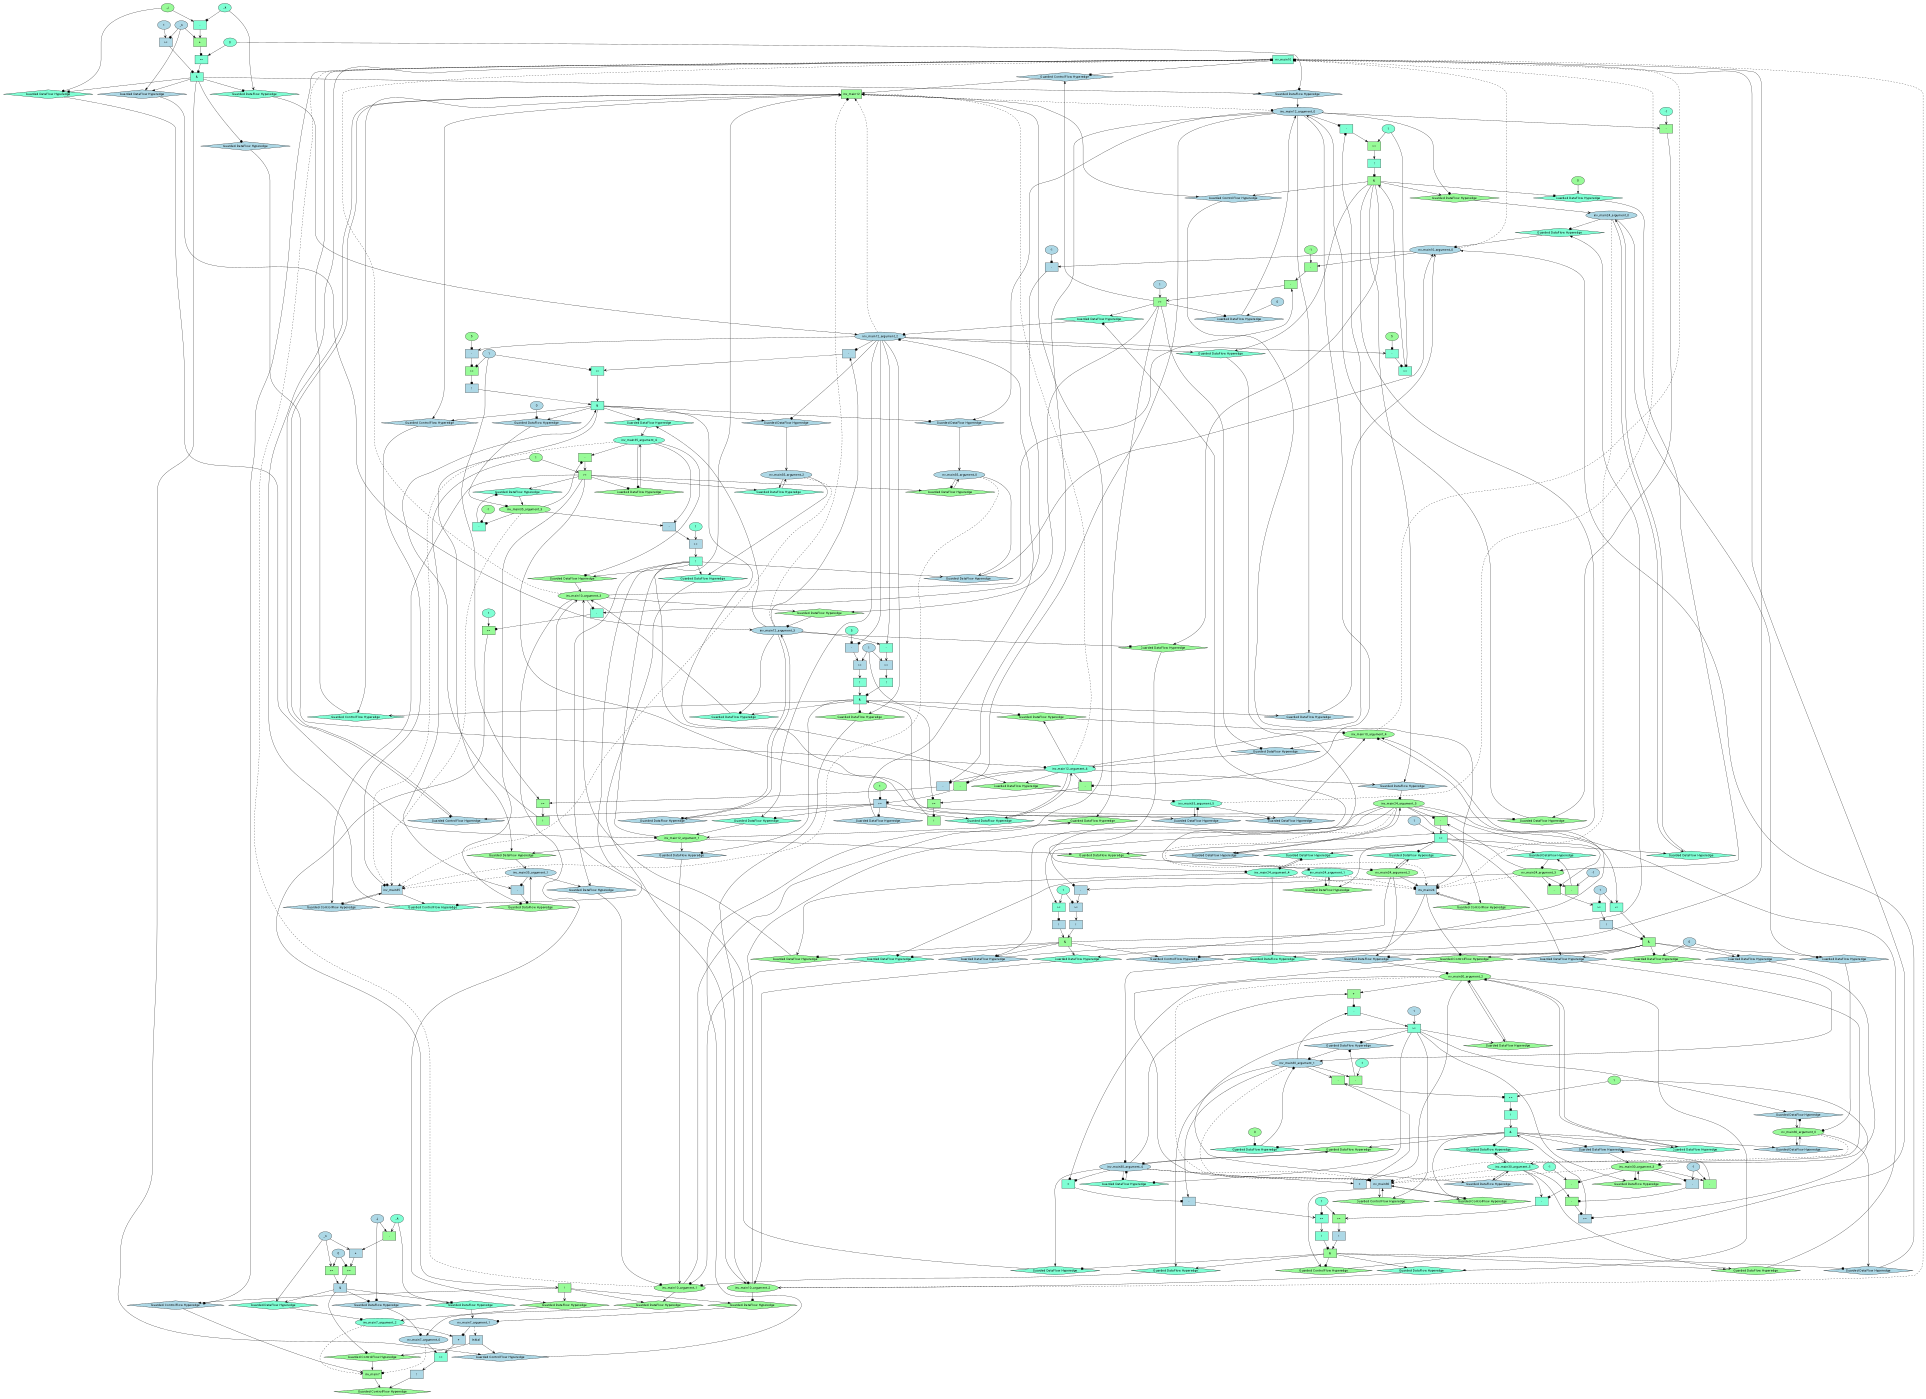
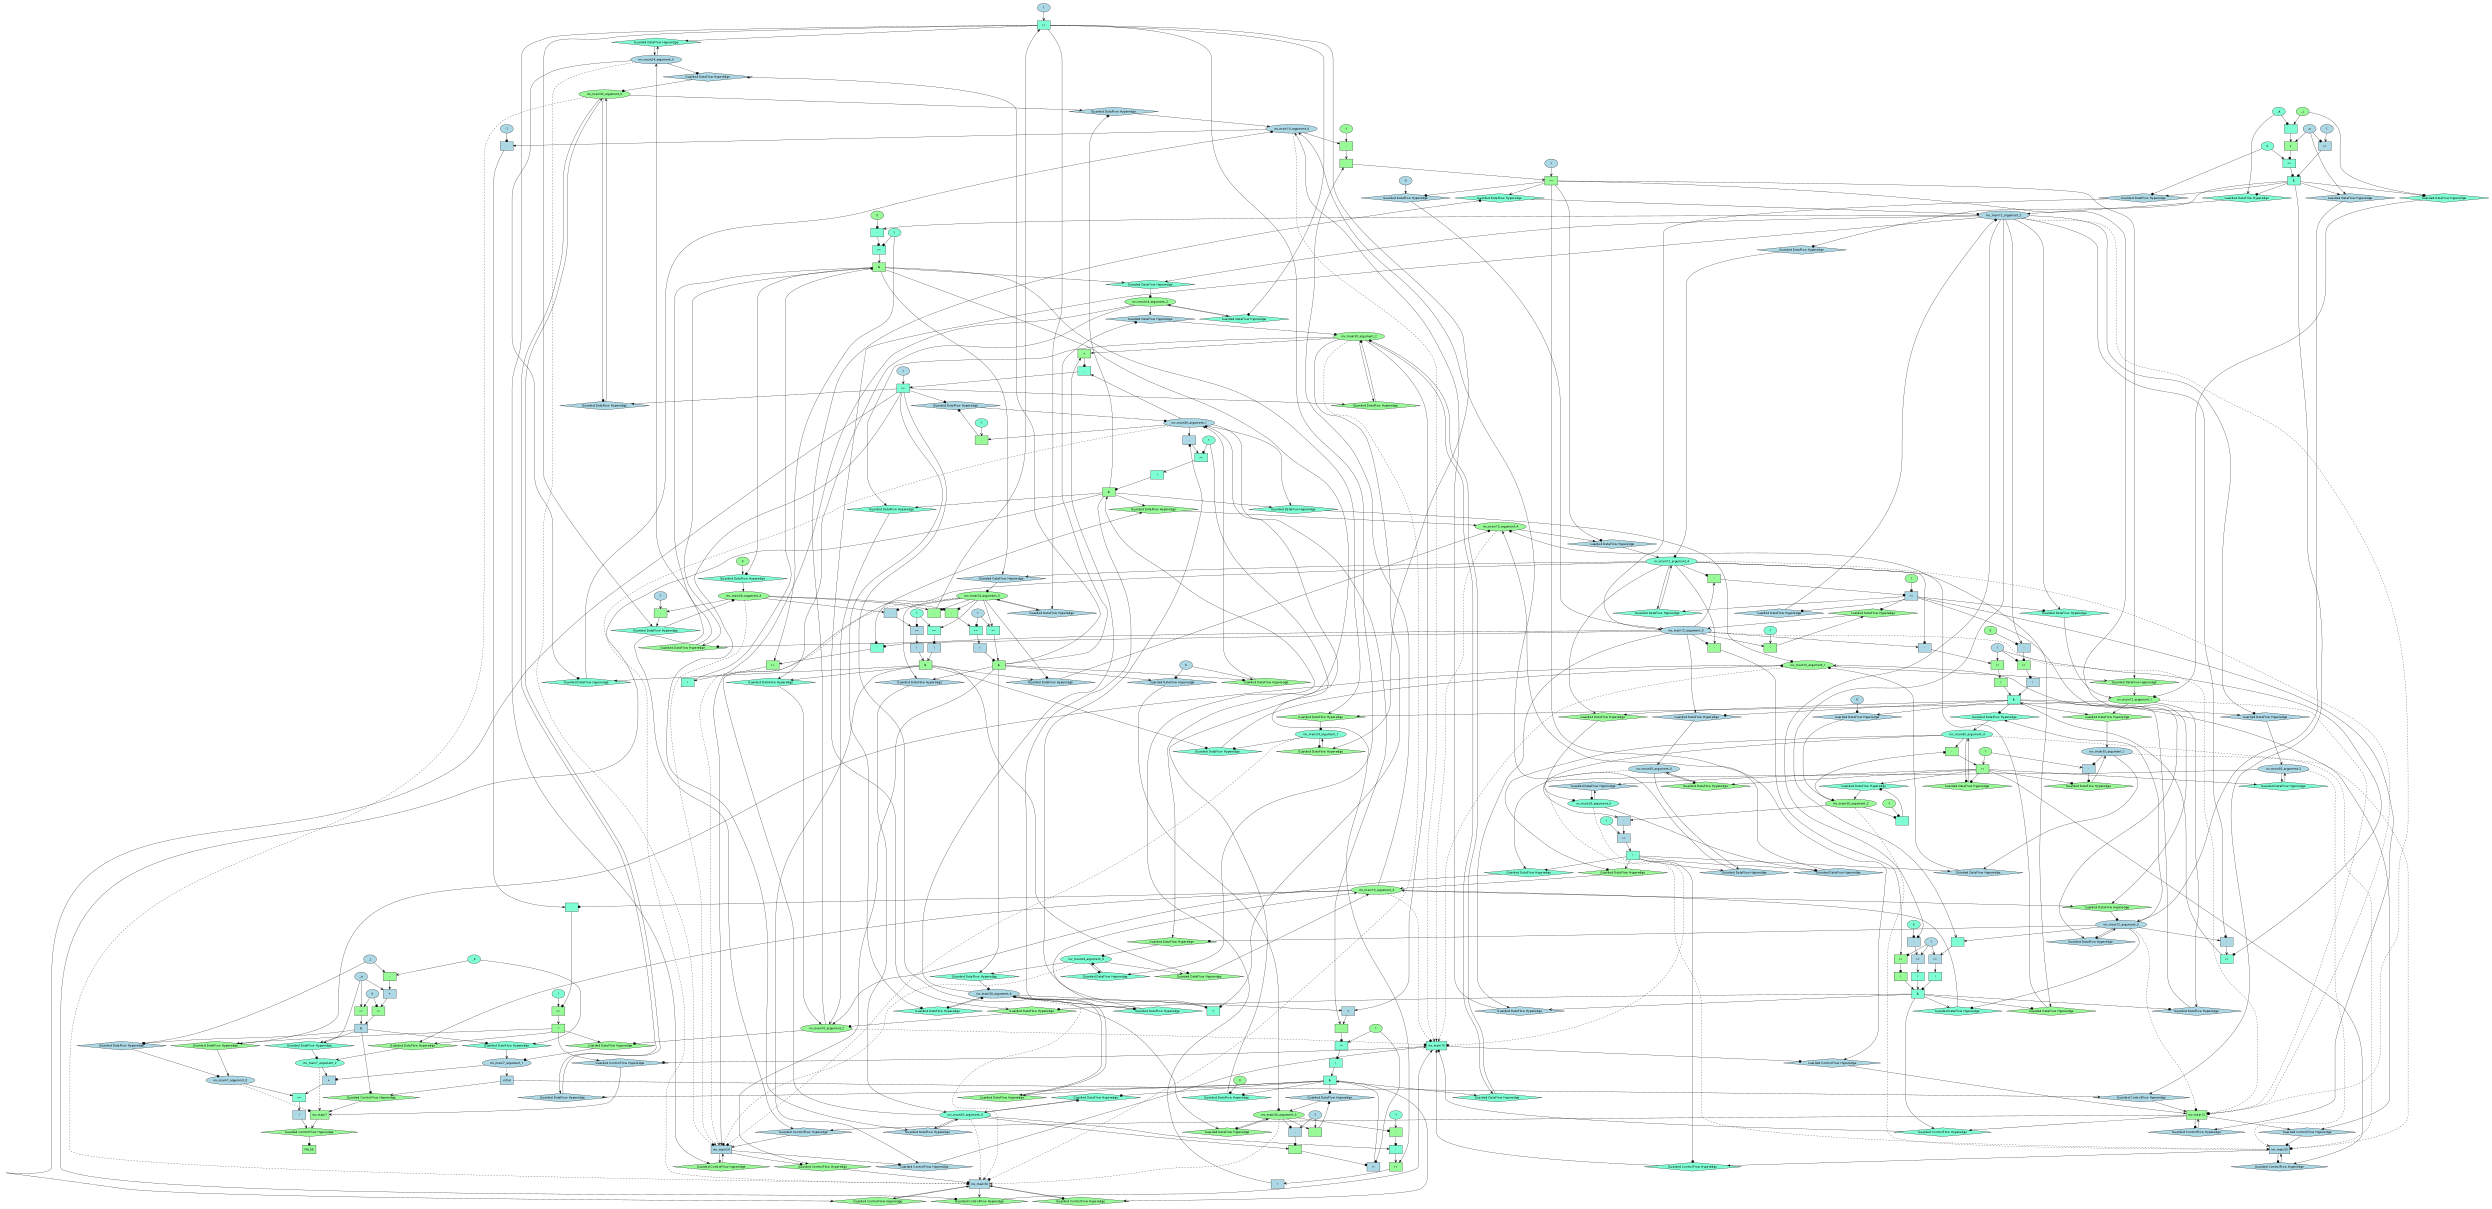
edge "inv_main12" -> "inv_main12_argument_0": reversed
edge "inv_main12_argument_1" -> "inv_main12": style solid -> dashed
node "FALSE": added
